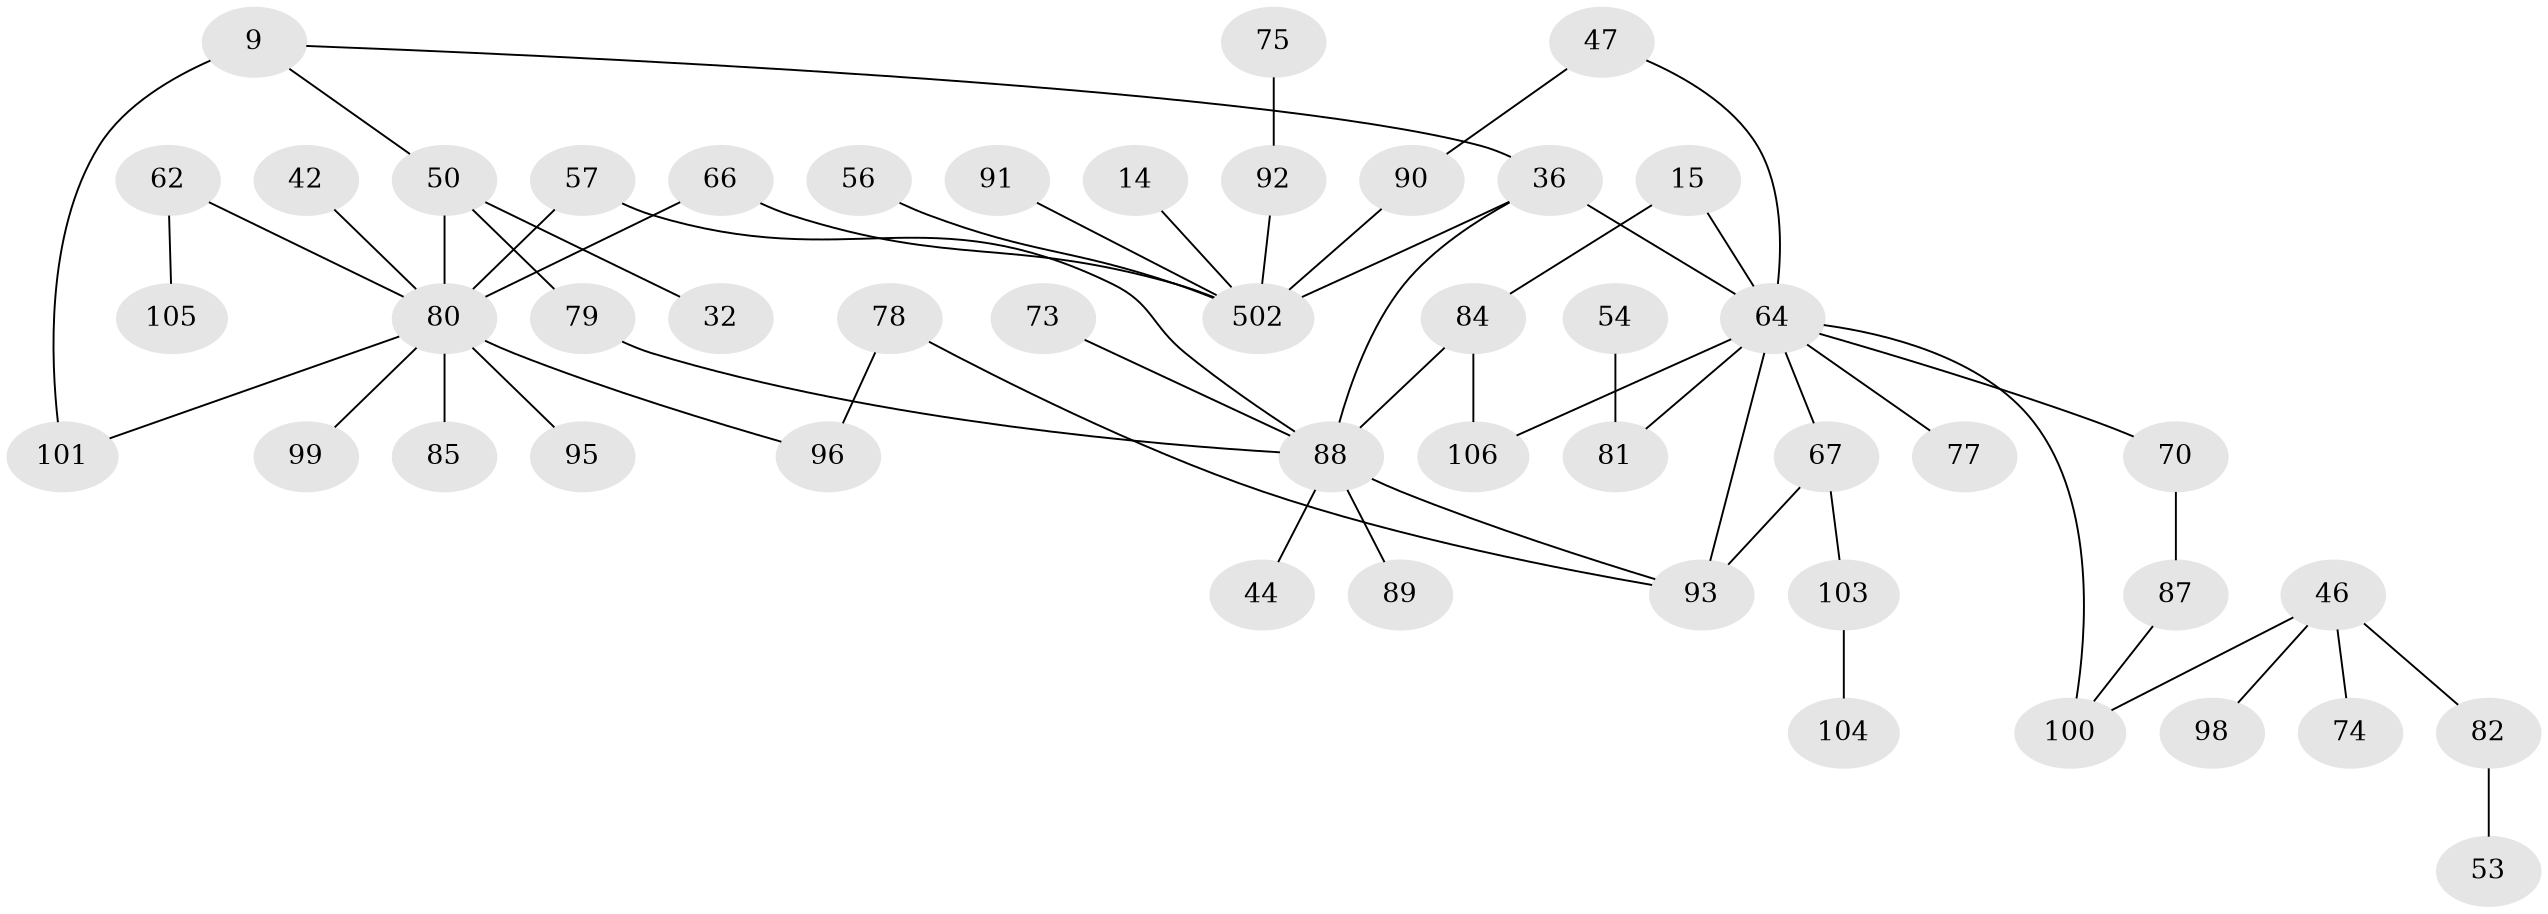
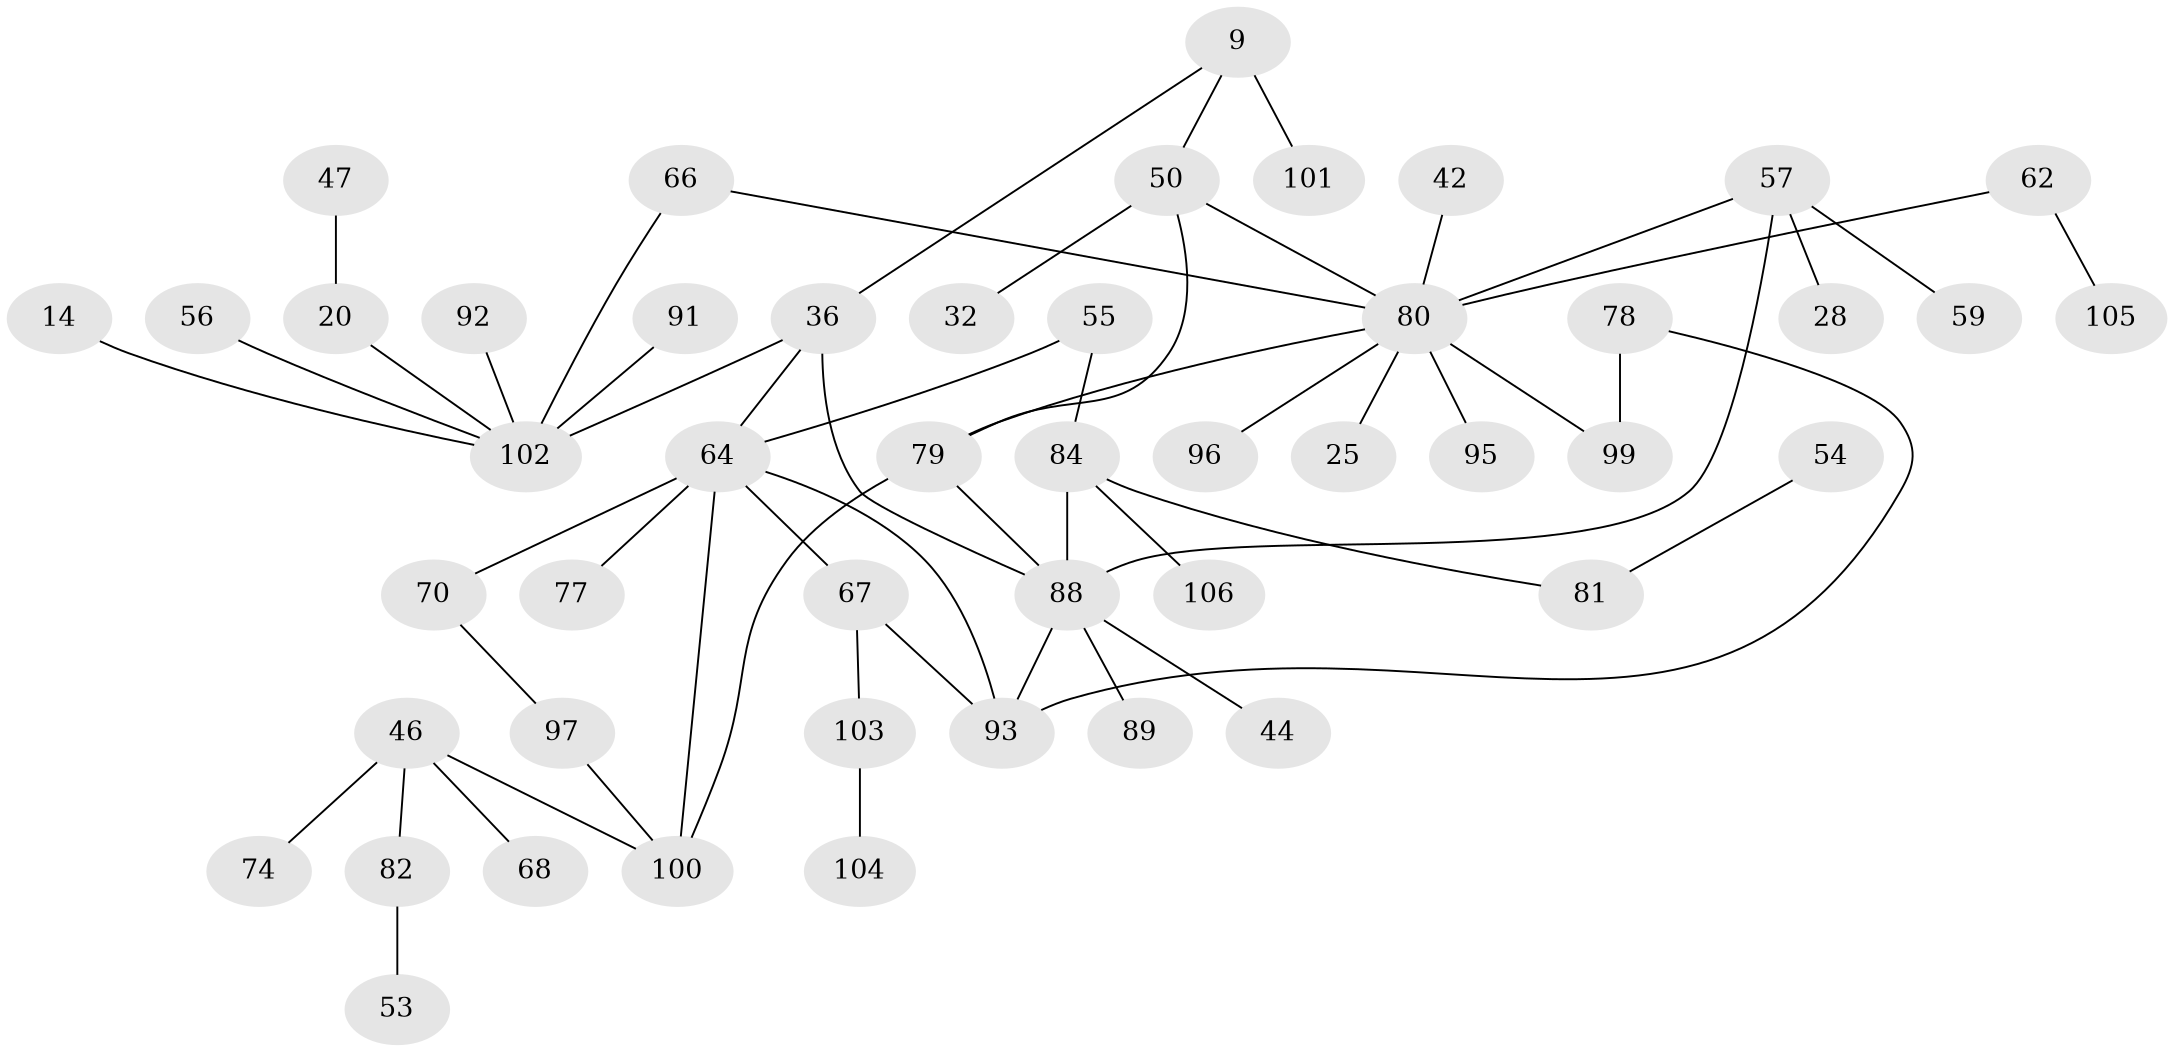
node "75": removed
edge "47" -- "64": removed
node "90": label "90" -> "20"
node "15": label "15" -> "55"
node "73": removed
node "502": label "502" -> "102"
node "28": added
node "59": added
edge "64" -- "106": removed
edge "80" -- "101": now "80" -- "79"
edge "78" -- "96": now "78" -- "99"
edge "64" -- "81": now "84" -- "81"
node "85": label "85" -> "25"
node "87": label "87" -> "97"
edge "79" -- "100": added
node "98": label "98" -> "68"
